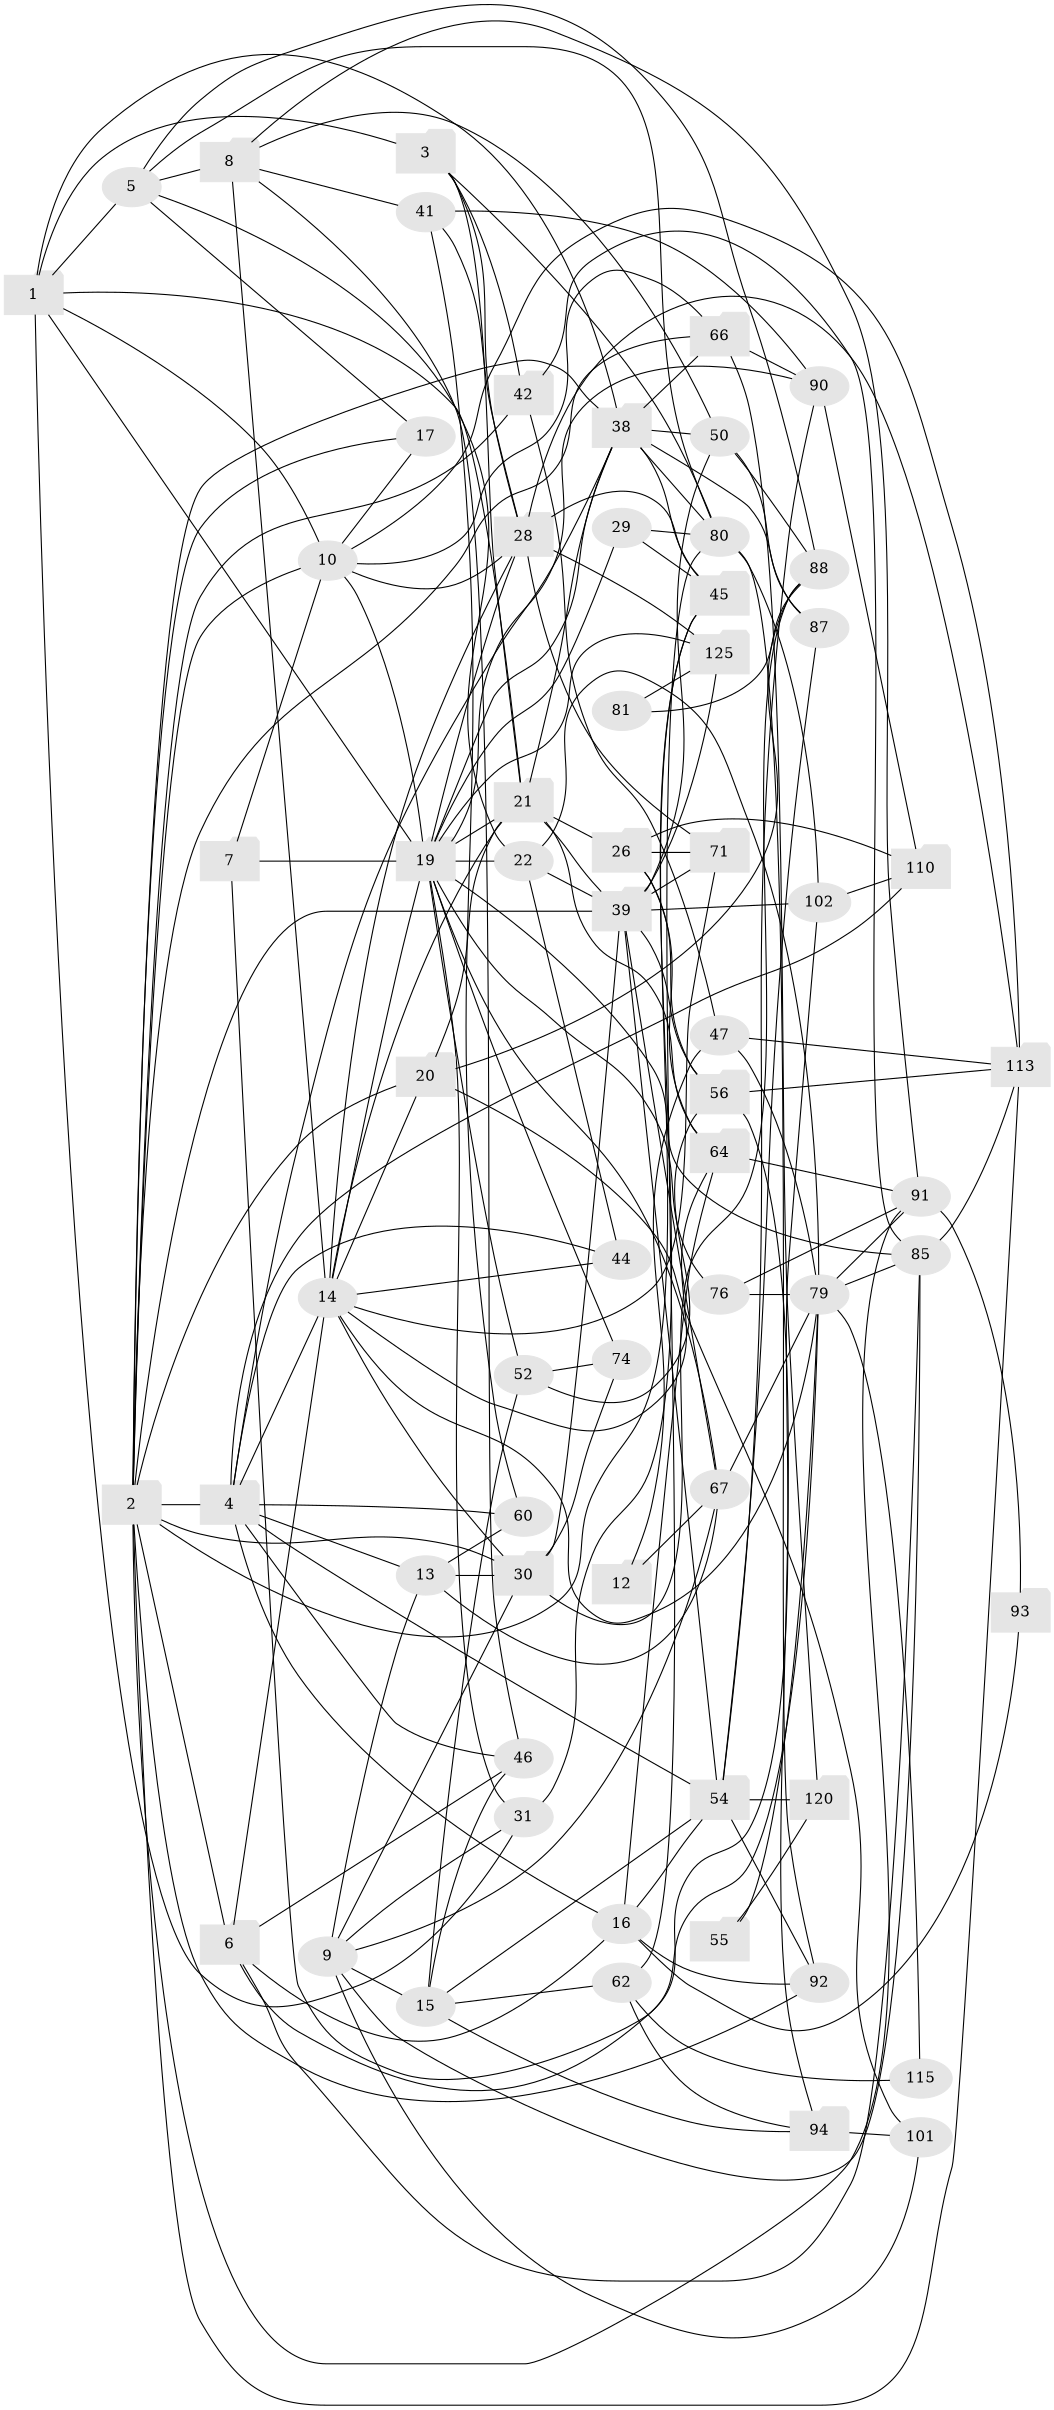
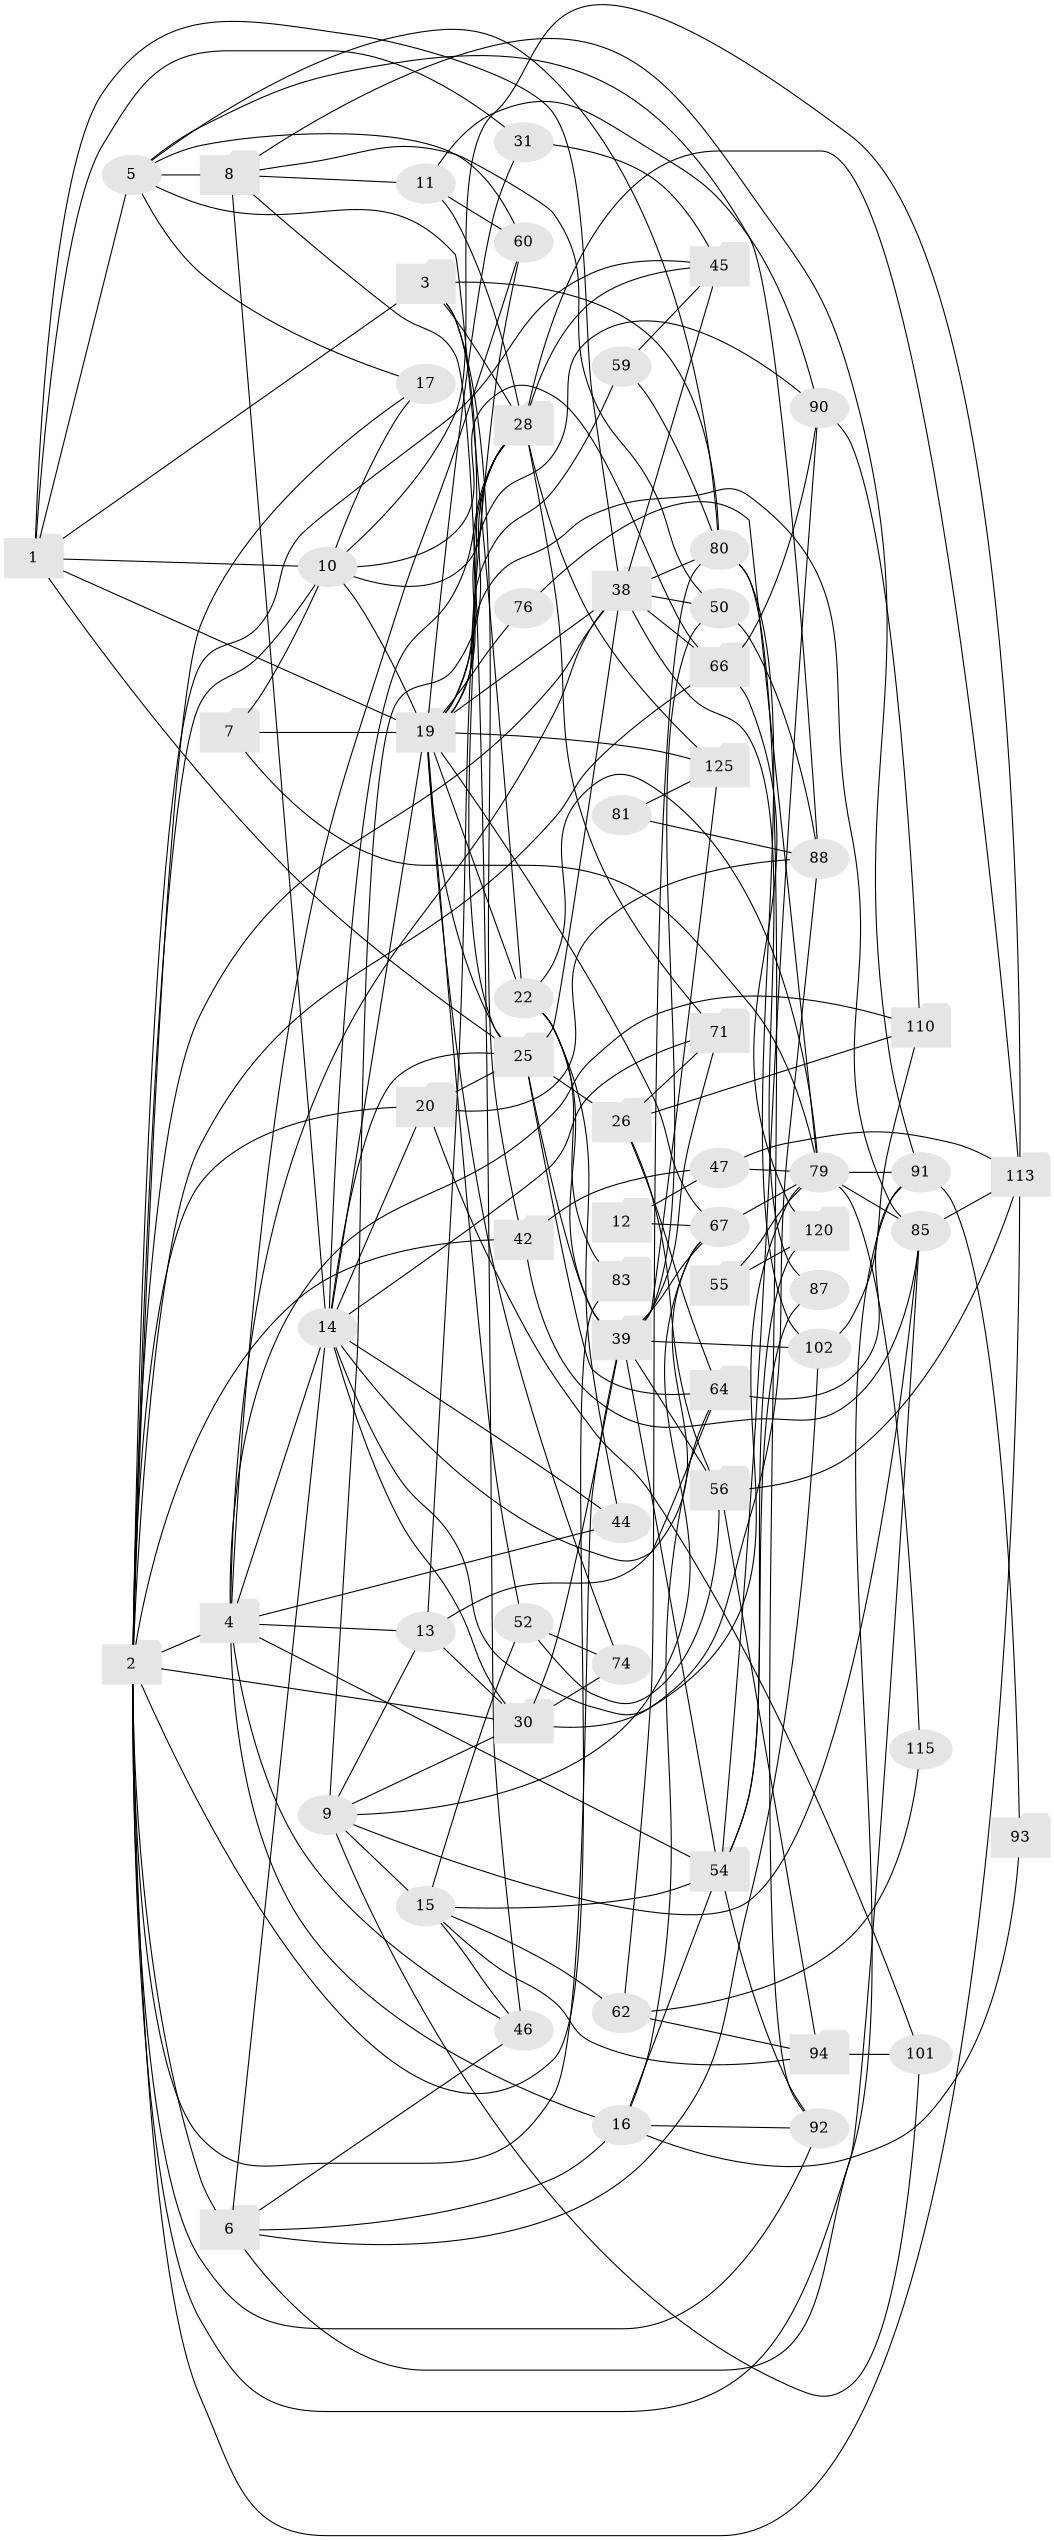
edge "5" -- "60": added
node "41": label "41" -> "11"
node "29": label "29" -> "59"
edge "50" -- "87": removed
node "21": label "21" -> "25"
edge "91" -- "76": removed
node "83": added
edge "31" -- "9": now "28" -- "9"
